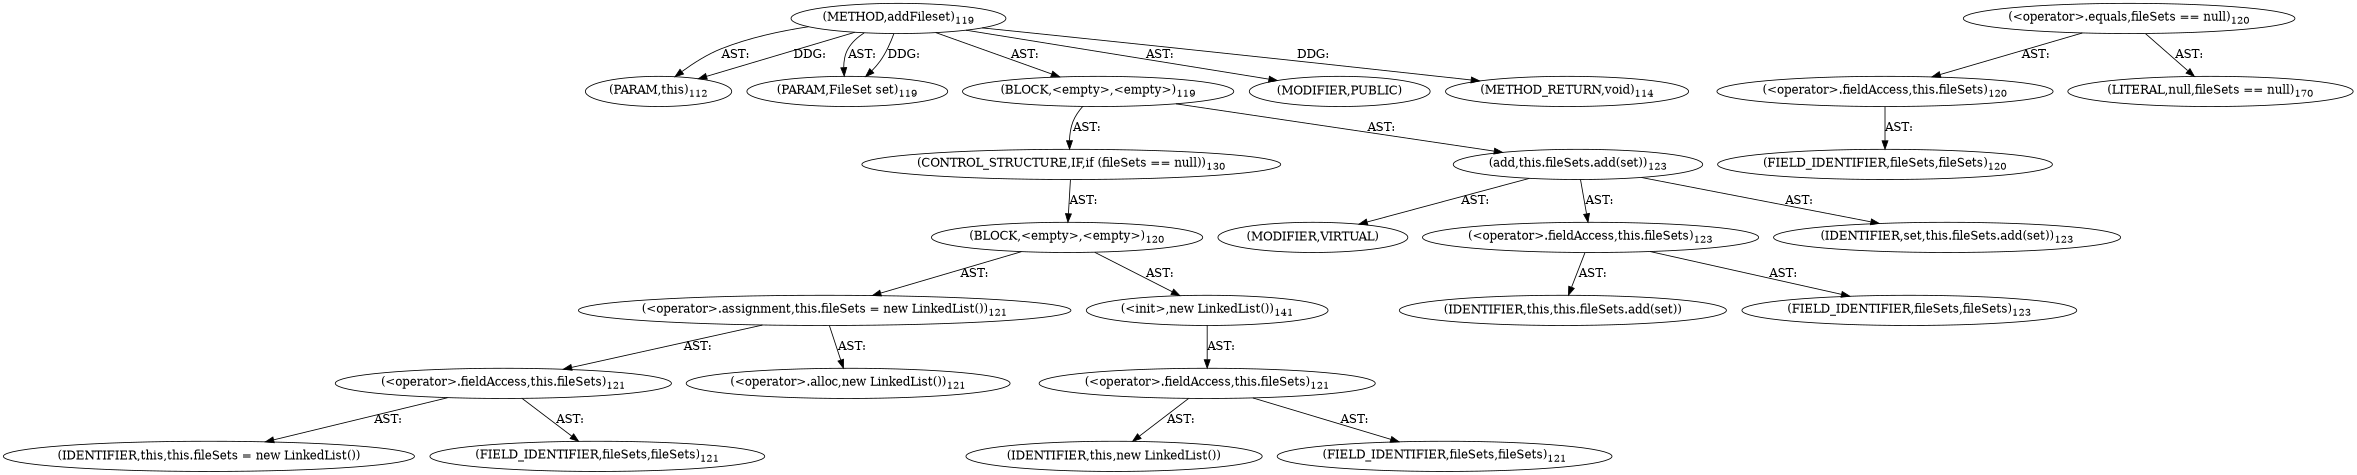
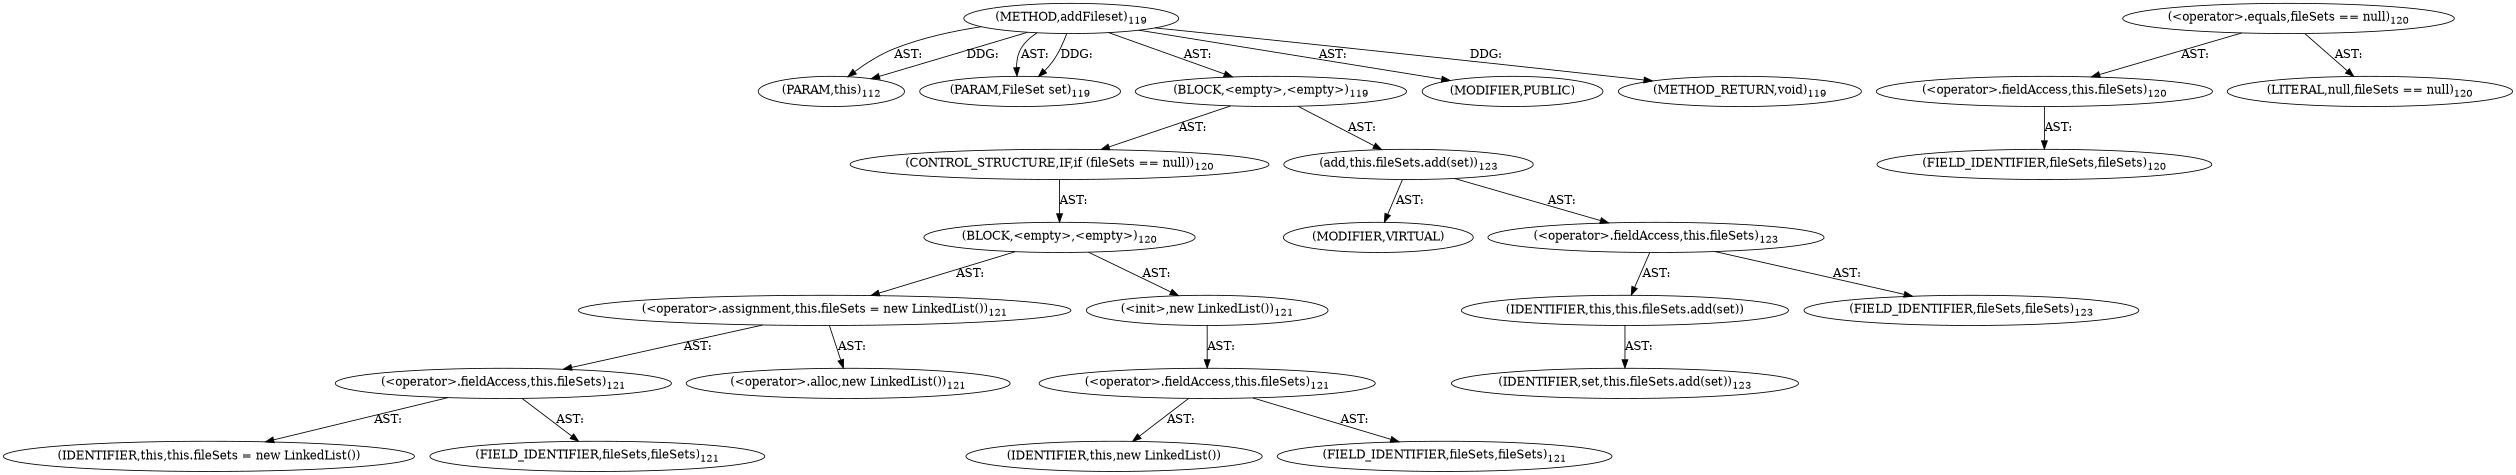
node "(METHOD_RETURN,void)": text "114" -> "119"
node "(LITERAL,null,fileSets == null)": text "170" -> "120"
node "(CONTROL_STRUCTURE,IF,if (fileSets == null))": text "130" -> "120"
edge "(add,this.fileSets.add(set))" -> "(IDENTIFIER,set,this.fileSets.add(set))": now "(IDENTIFIER,this,this.fileSets.add(set))" -> "(IDENTIFIER,set,this.fileSets.add(set))"
node "(<init>,new LinkedList())": text "141" -> "121"
